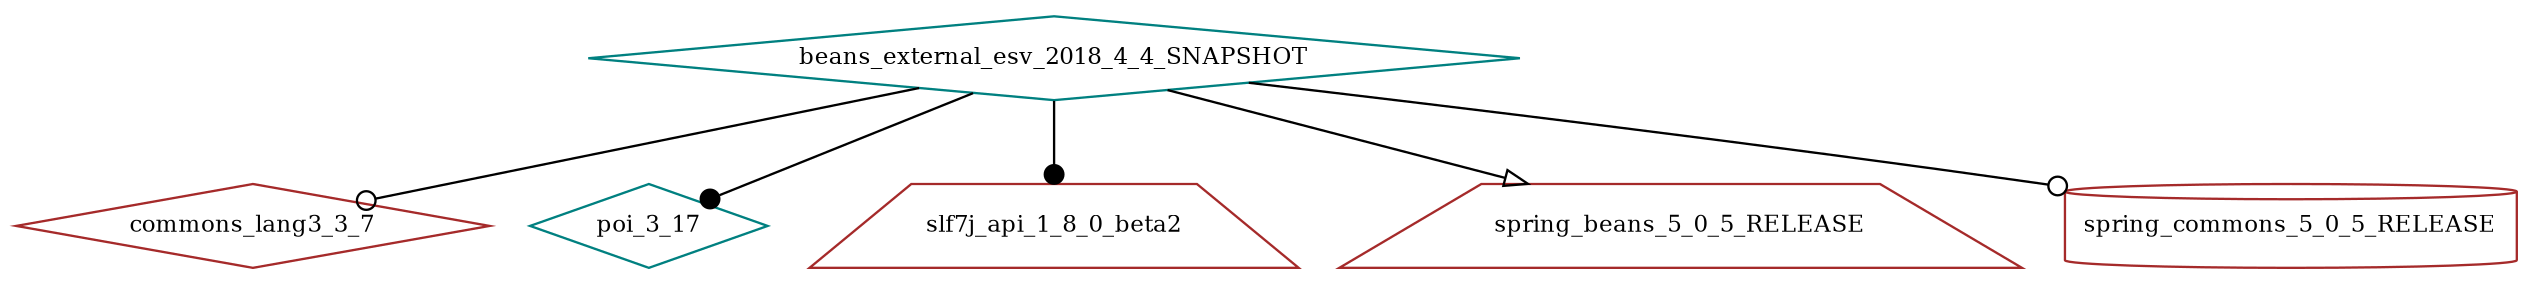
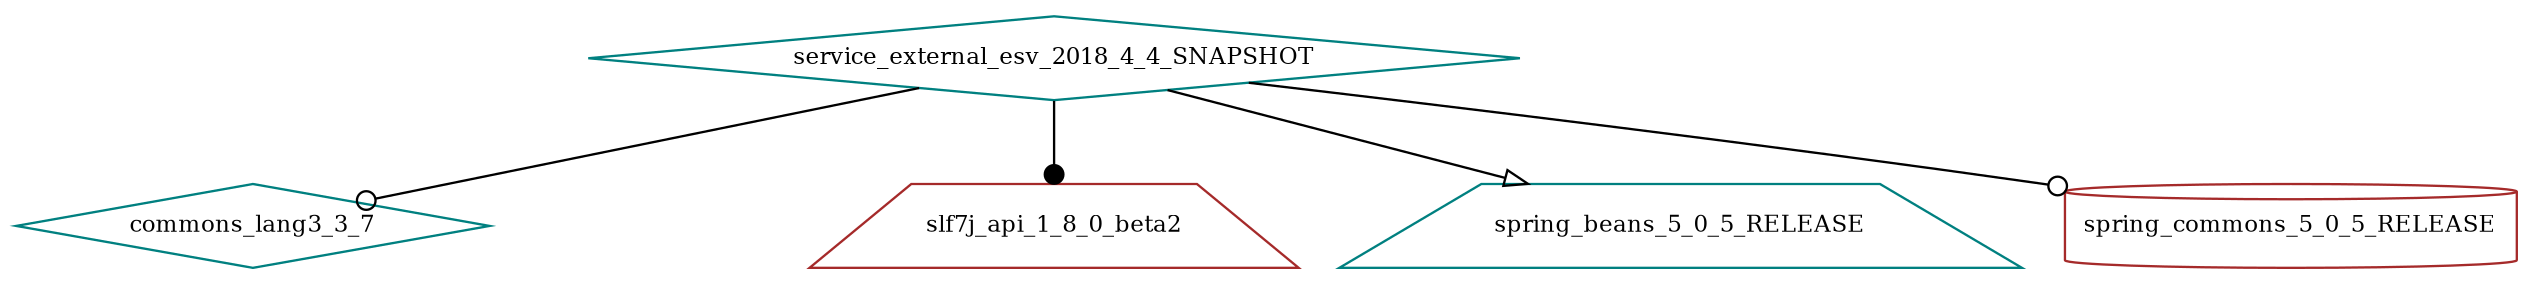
node "beans_external_esv_2018_4_4_SNAPSHOT": label "beans_external_esv_2018_4_4_SNAPSHOT" -> "service_external_esv_2018_4_4_SNAPSHOT"
node "commons_lang3_3_7": color brown -> teal
node "poi_3_17": removed
node "spring_beans_5_0_5_RELEASE": color brown -> teal
